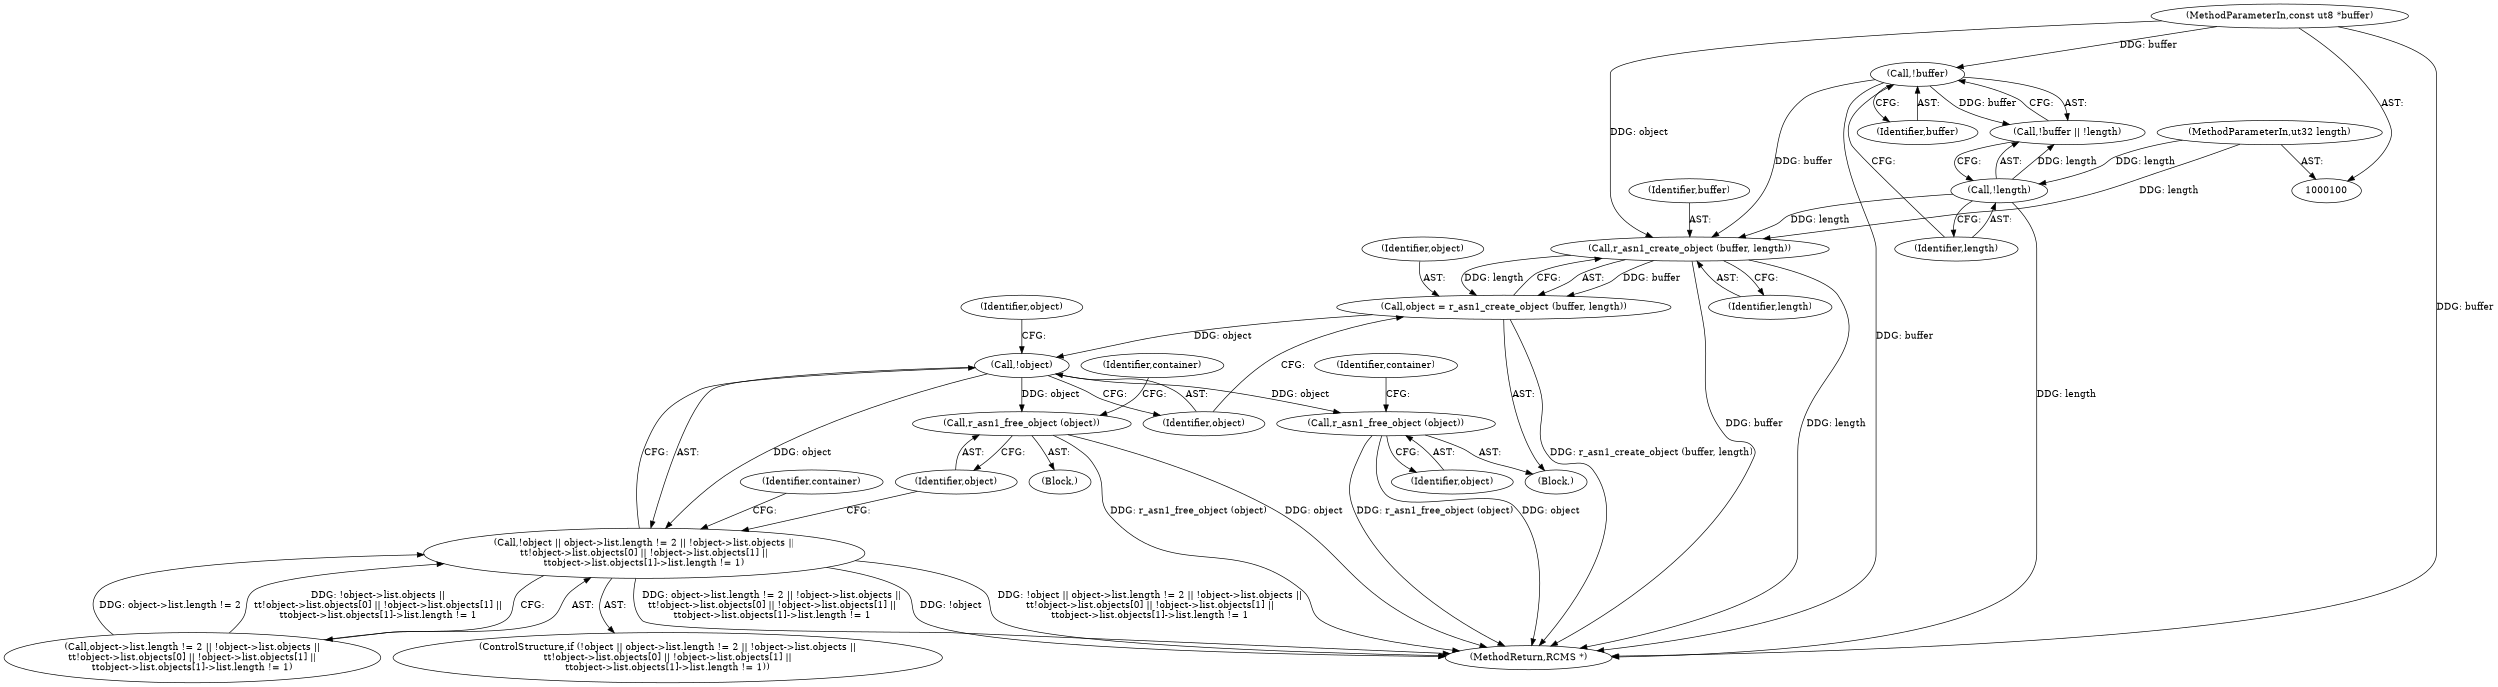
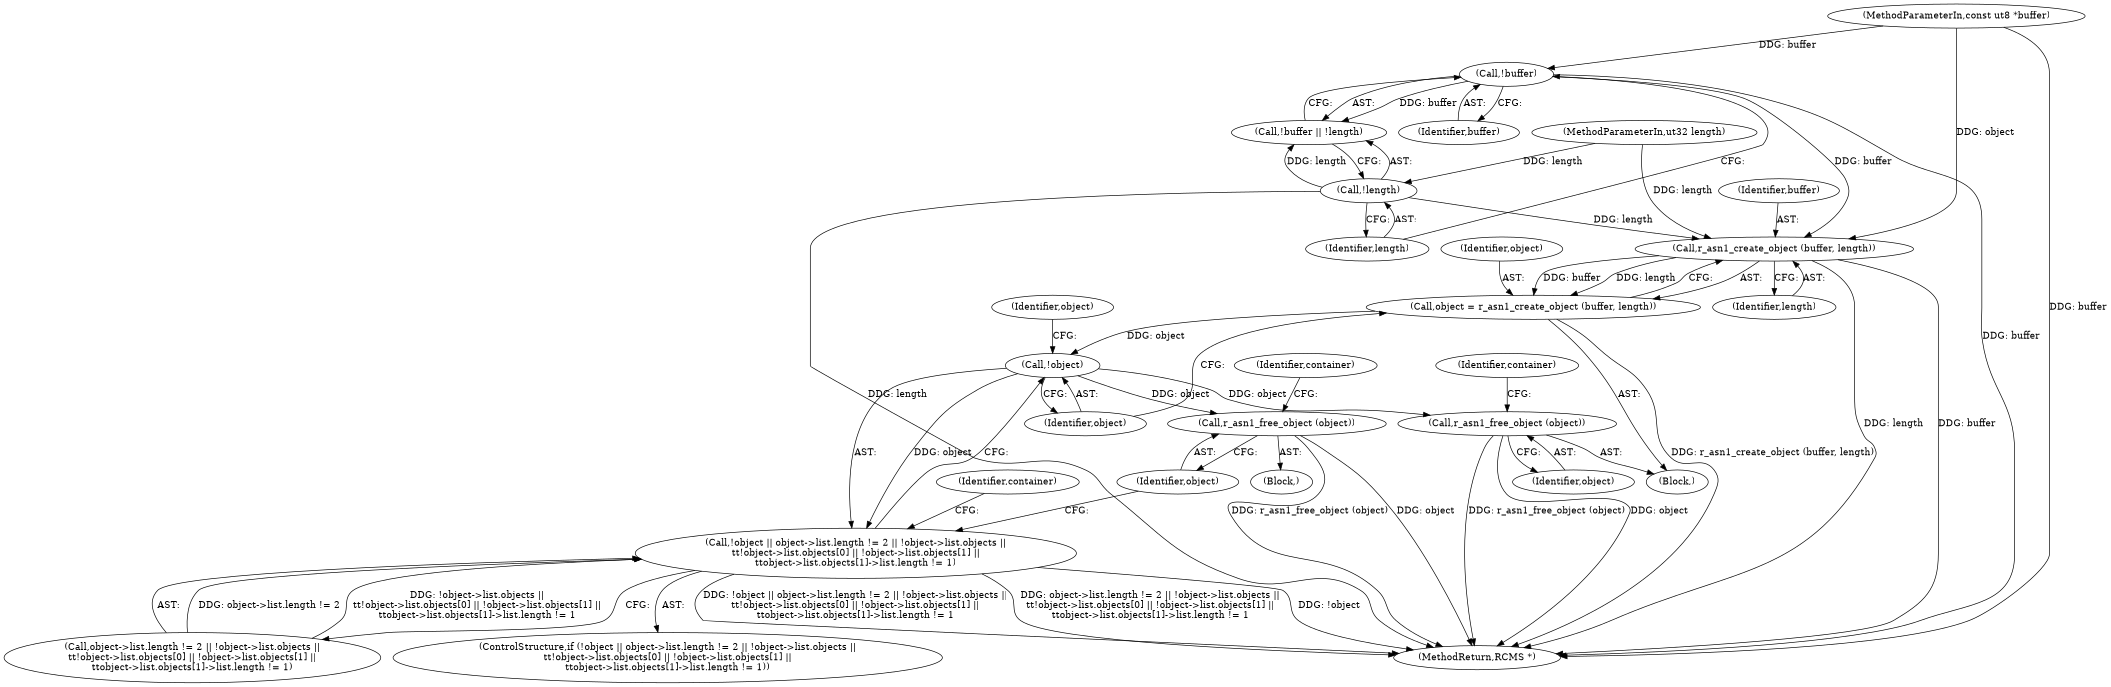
node "1000100": removed
